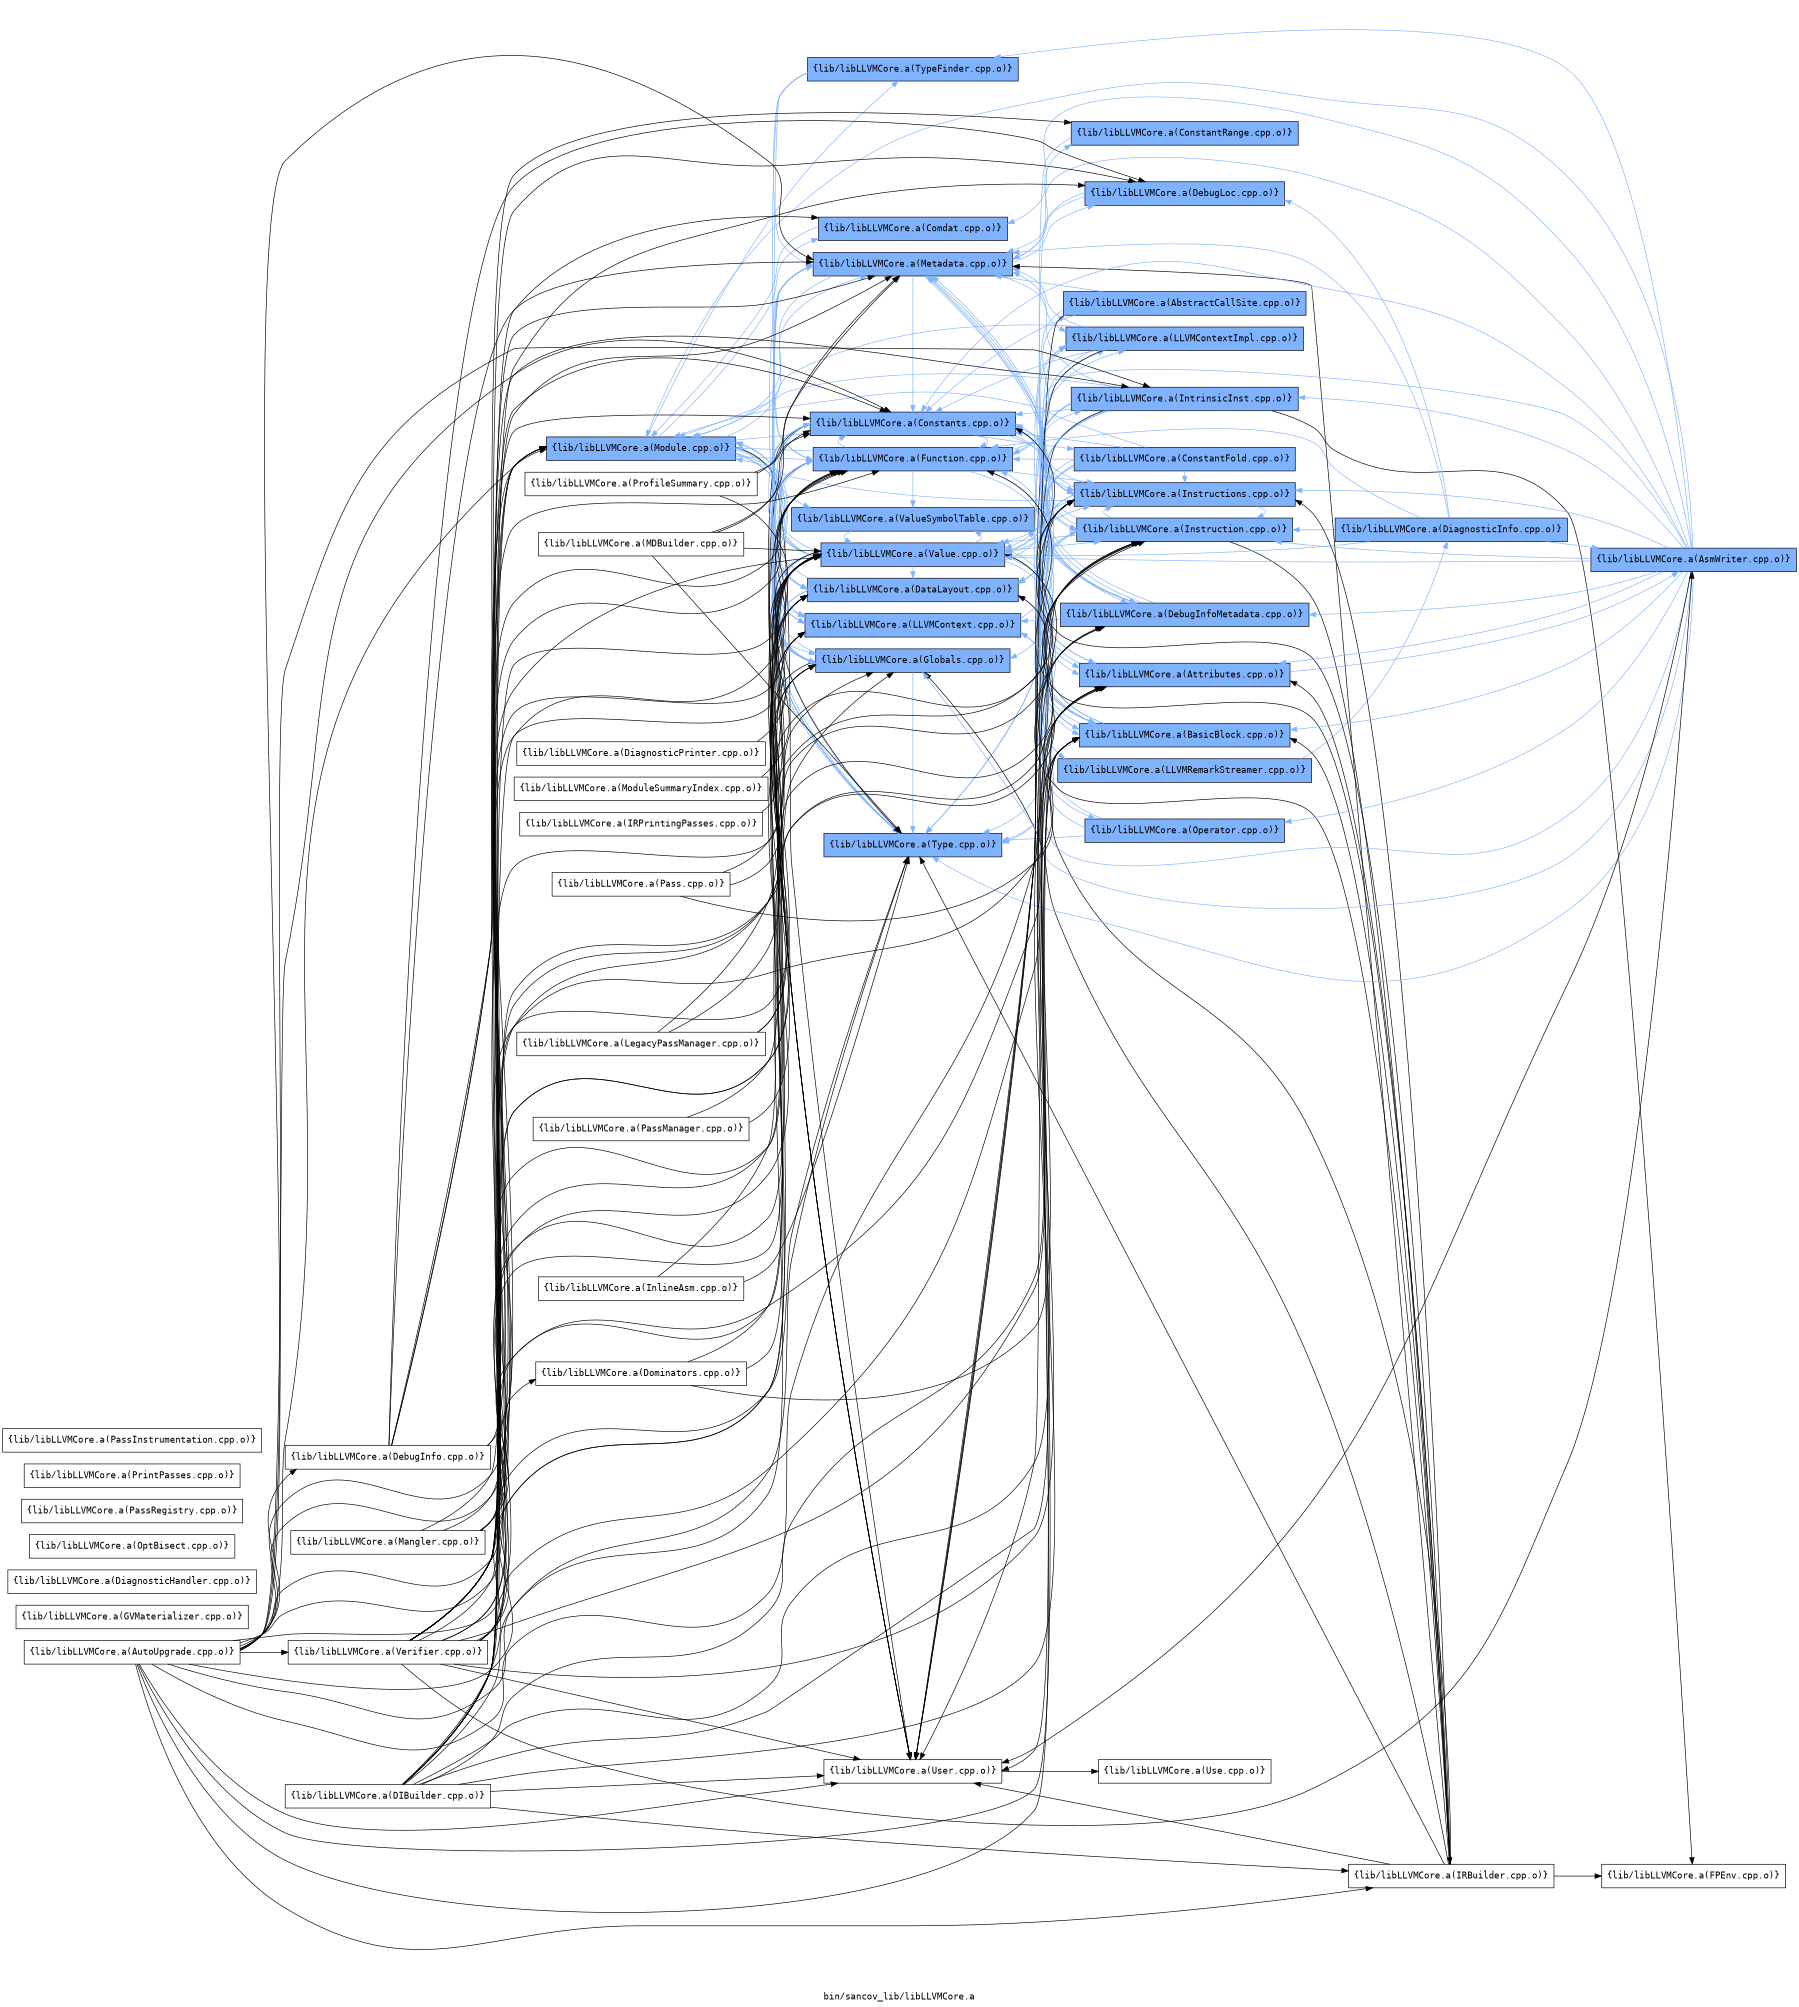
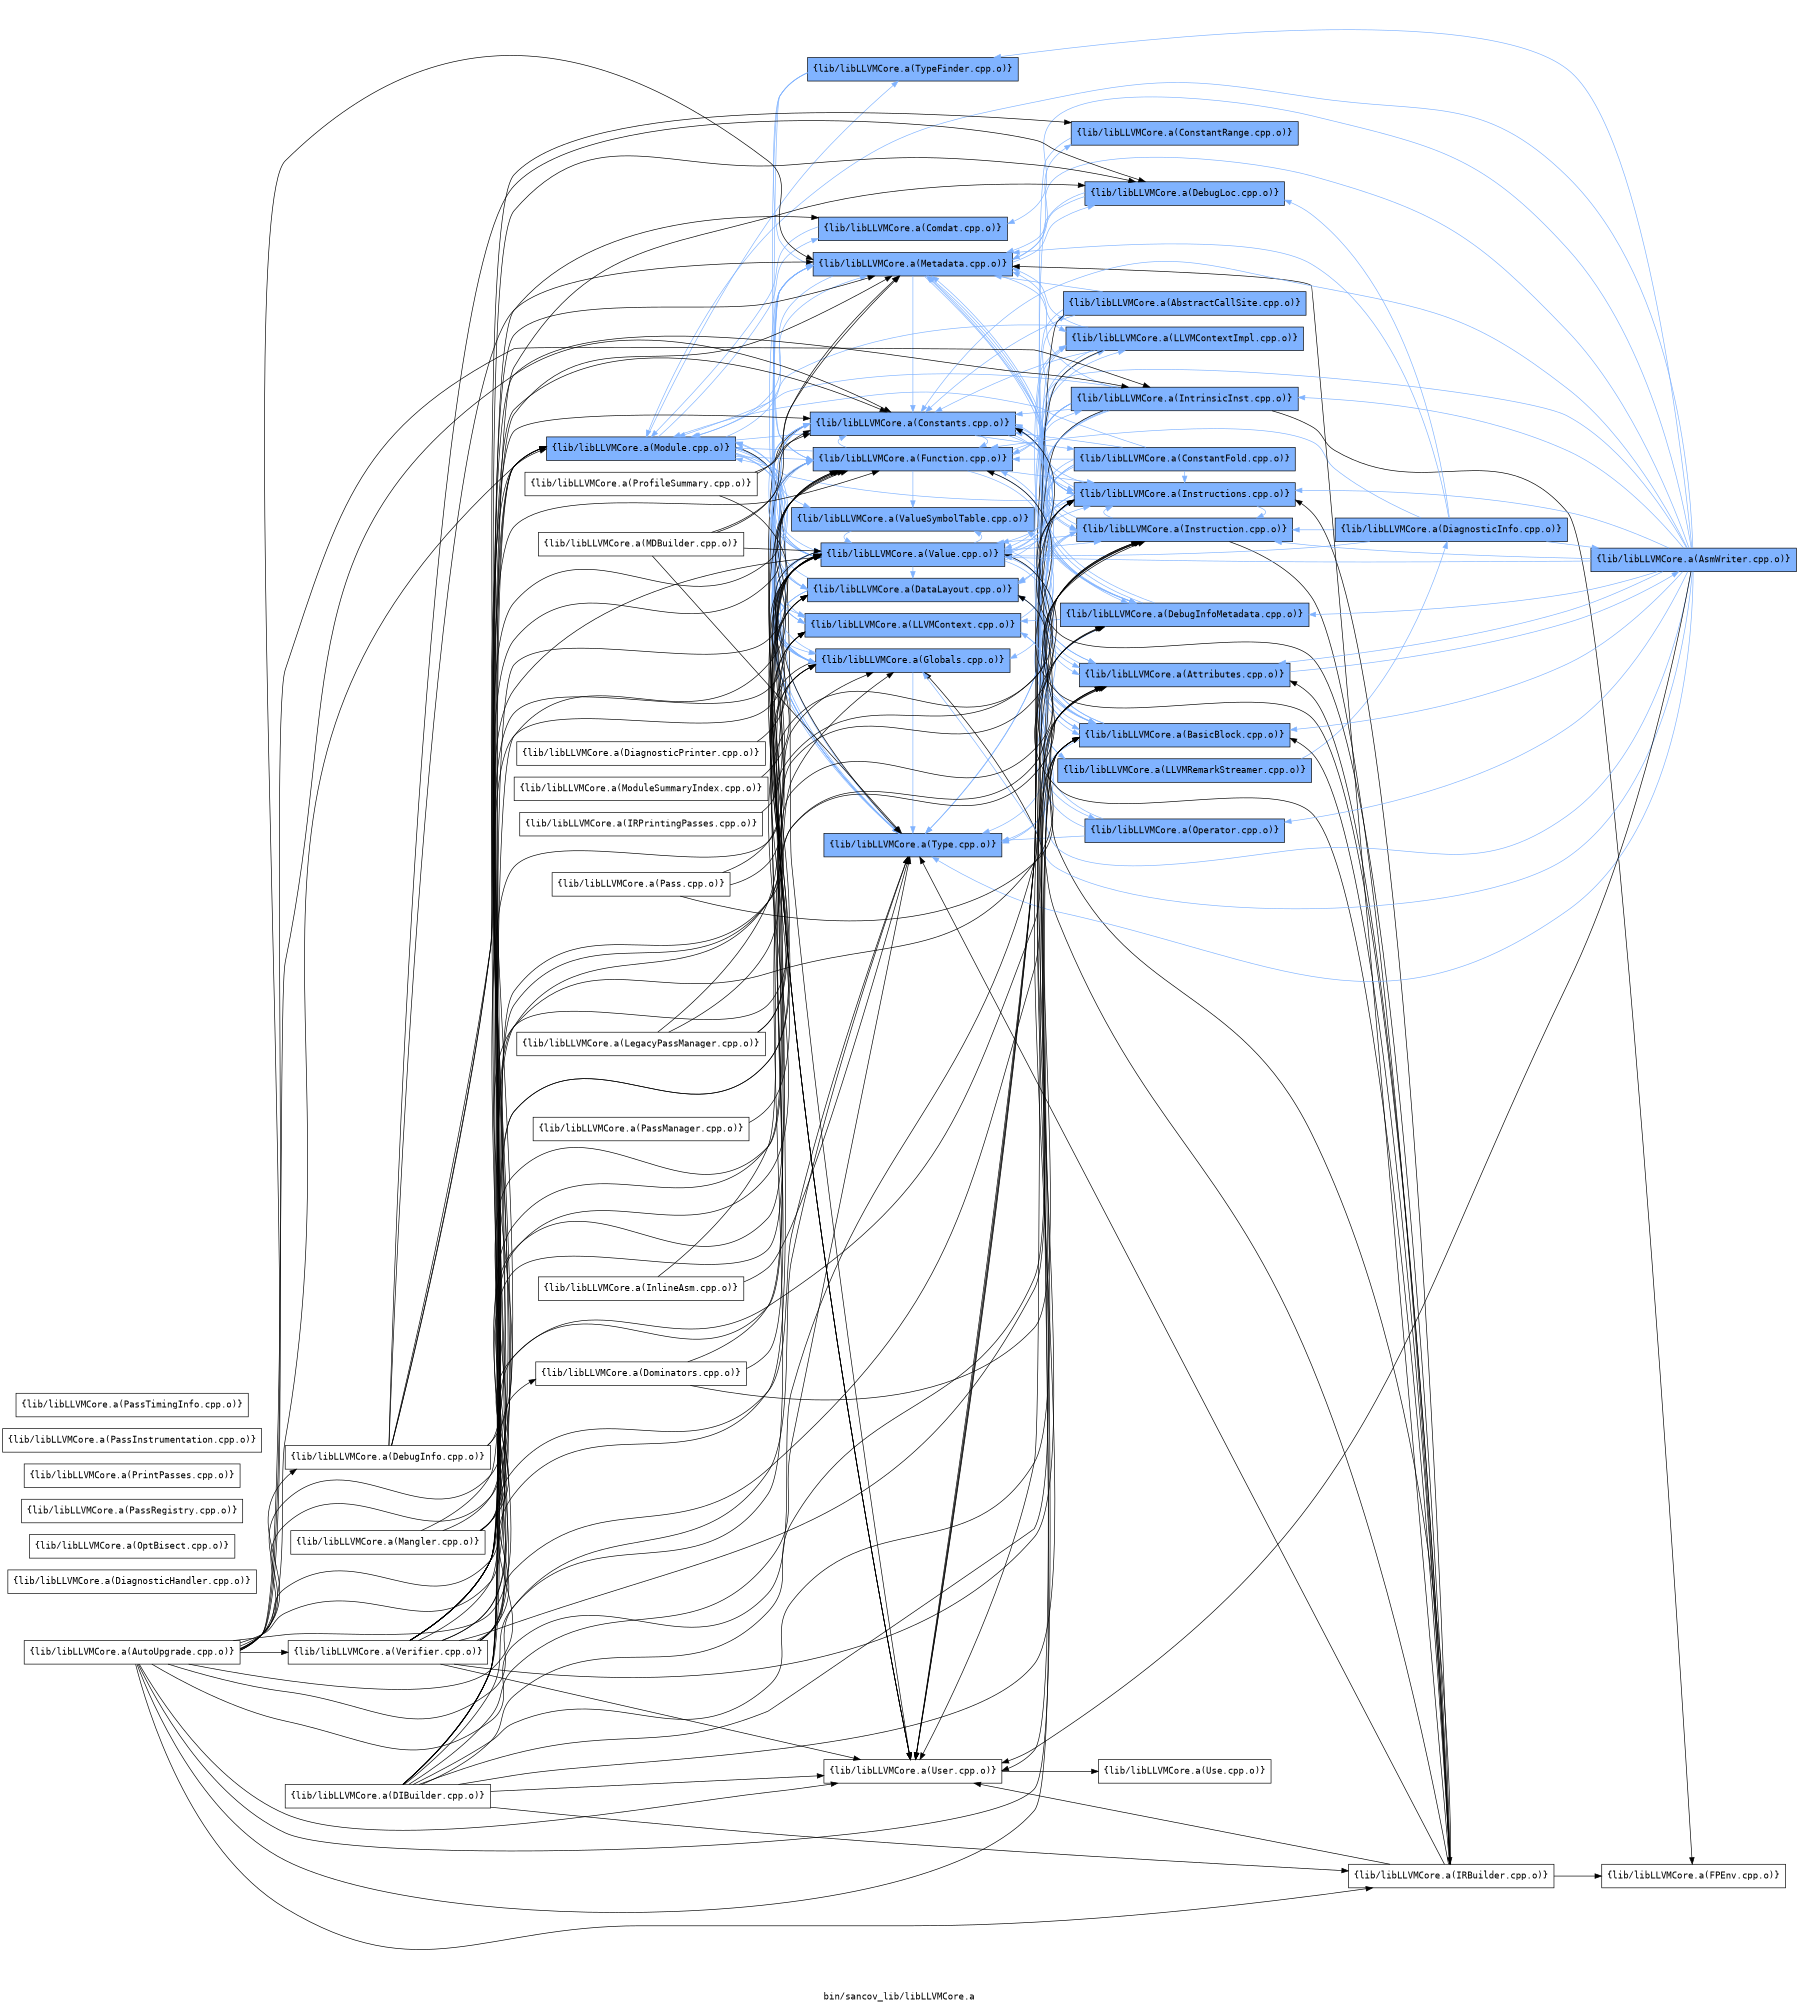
edge "{lib/libLLVMCore.a(PassManager.cpp.o)}" -> "{lib/libLLVMCore.a(Value.cpp.o)}": removed
edge "{lib/libLLVMCore.a(DIBuilder.cpp.o)}" -> "{lib/libLLVMCore.a(DataLayout.cpp.o)}": now "{lib/libLLVMCore.a(DIBuilder.cpp.o)}" -> "{lib/libLLVMCore.a(Type.cpp.o)}"
node "{lib/libLLVMCore.a(PassTimingInfo.cpp.o)}": added
node "{lib/libLLVMCore.a(GVMaterializer.cpp.o)}": removed
edge "{lib/libLLVMCore.a(Verifier.cpp.o)}" -> "{lib/libLLVMCore.a(AsmWriter.cpp.o)}": removed
